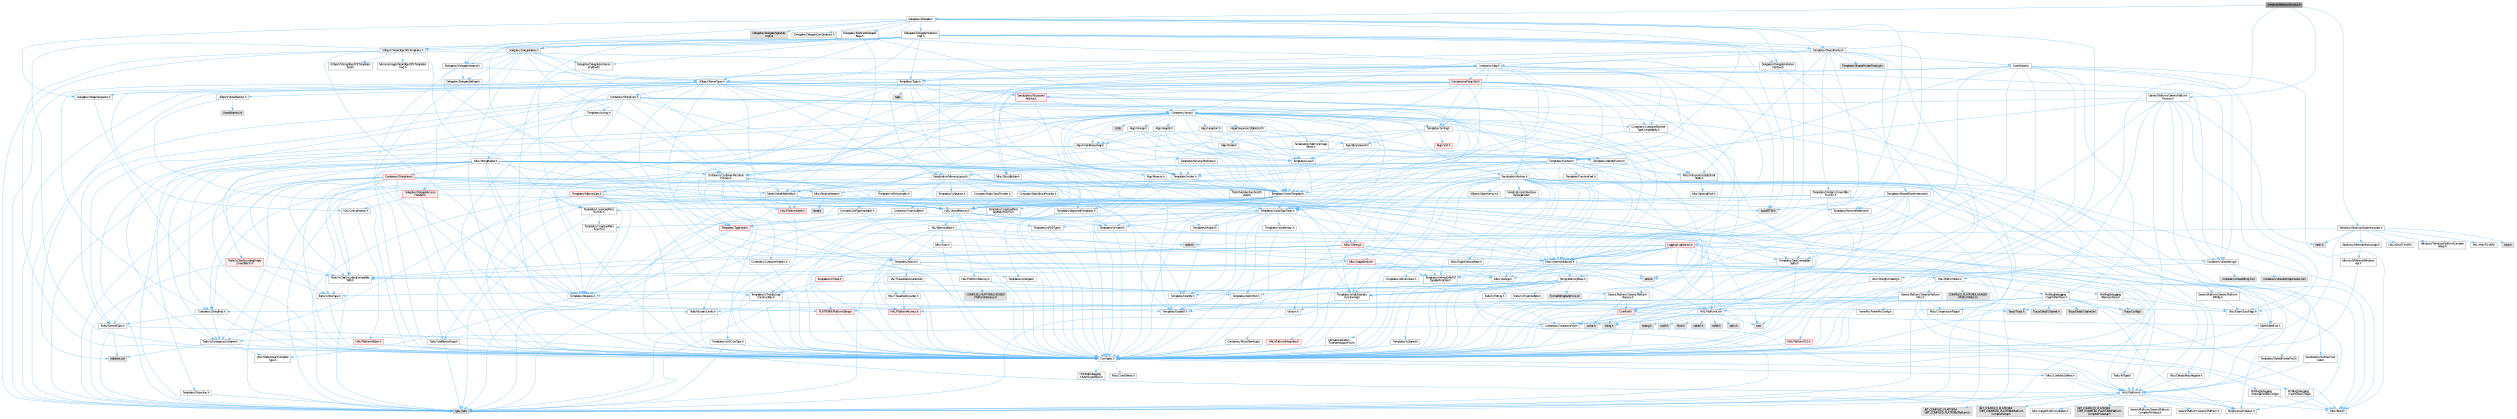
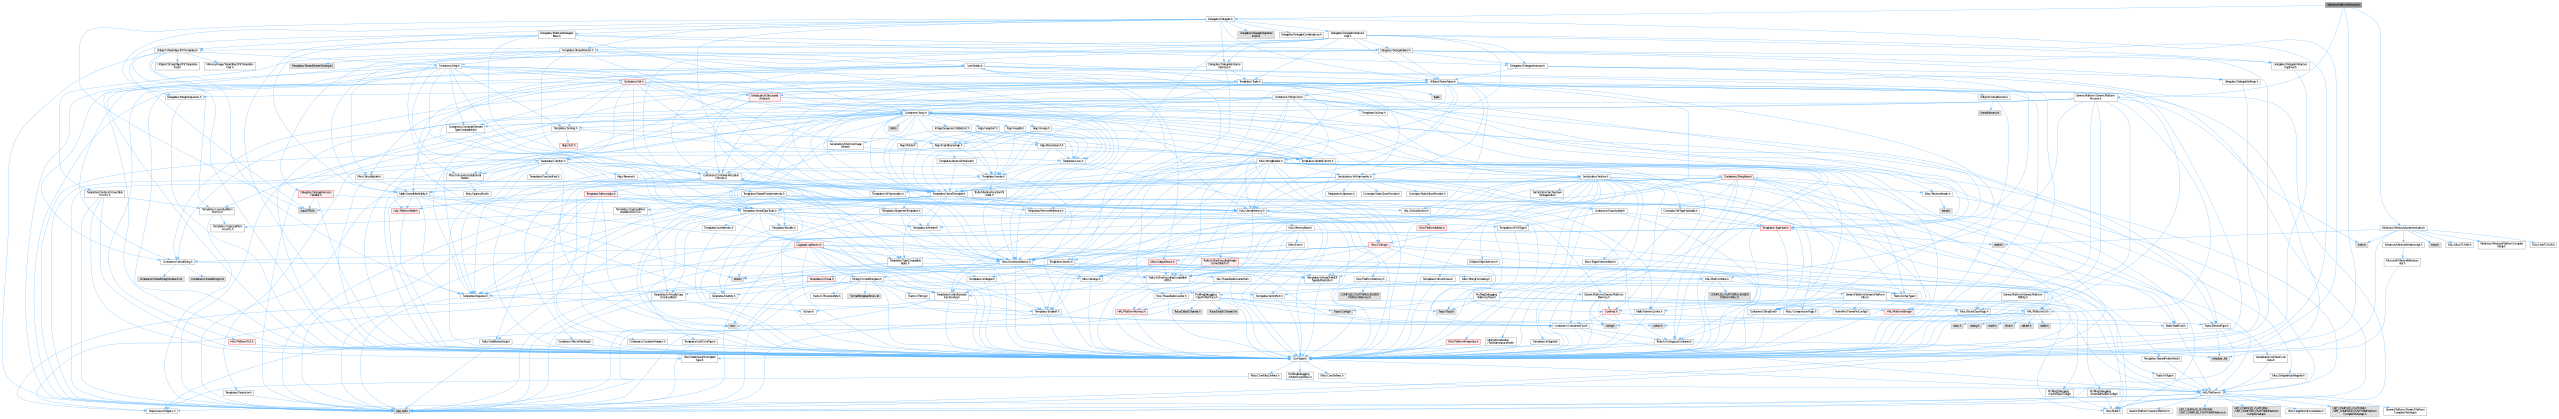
node "CompressionFlags/Set.h": label "CompressionFlags/Set.h" -> "Containers/Set.h"
node "Serialization/MemoryLayout.h": label "Serialization/MemoryLayout.h" -> "Serialization/IsPolymorphic.h"
node "String/MemoryBase.h": label "String/MemoryBase.h" -> "String/FormatStringSan.h"
node "PLATFORM/PlatformString.h": label "PLATFORM/PlatformString.h" -> "HAL/PlatformString.h"
edge "UObject/ObjectVersion.h" -> "CoreTypes.h": added
